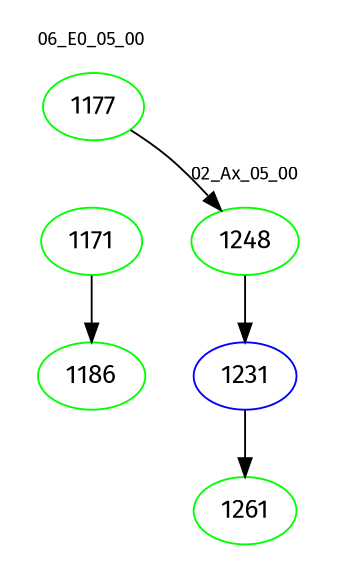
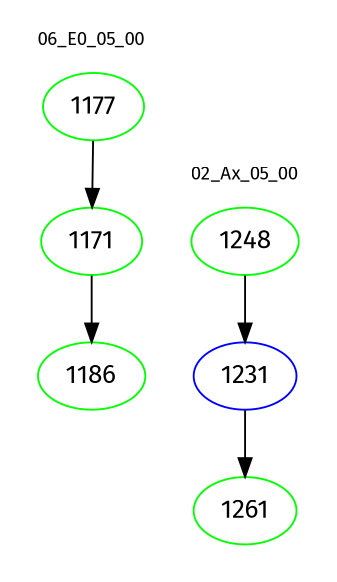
edge "1177" -> "1248": now "1177" -> "1171"
